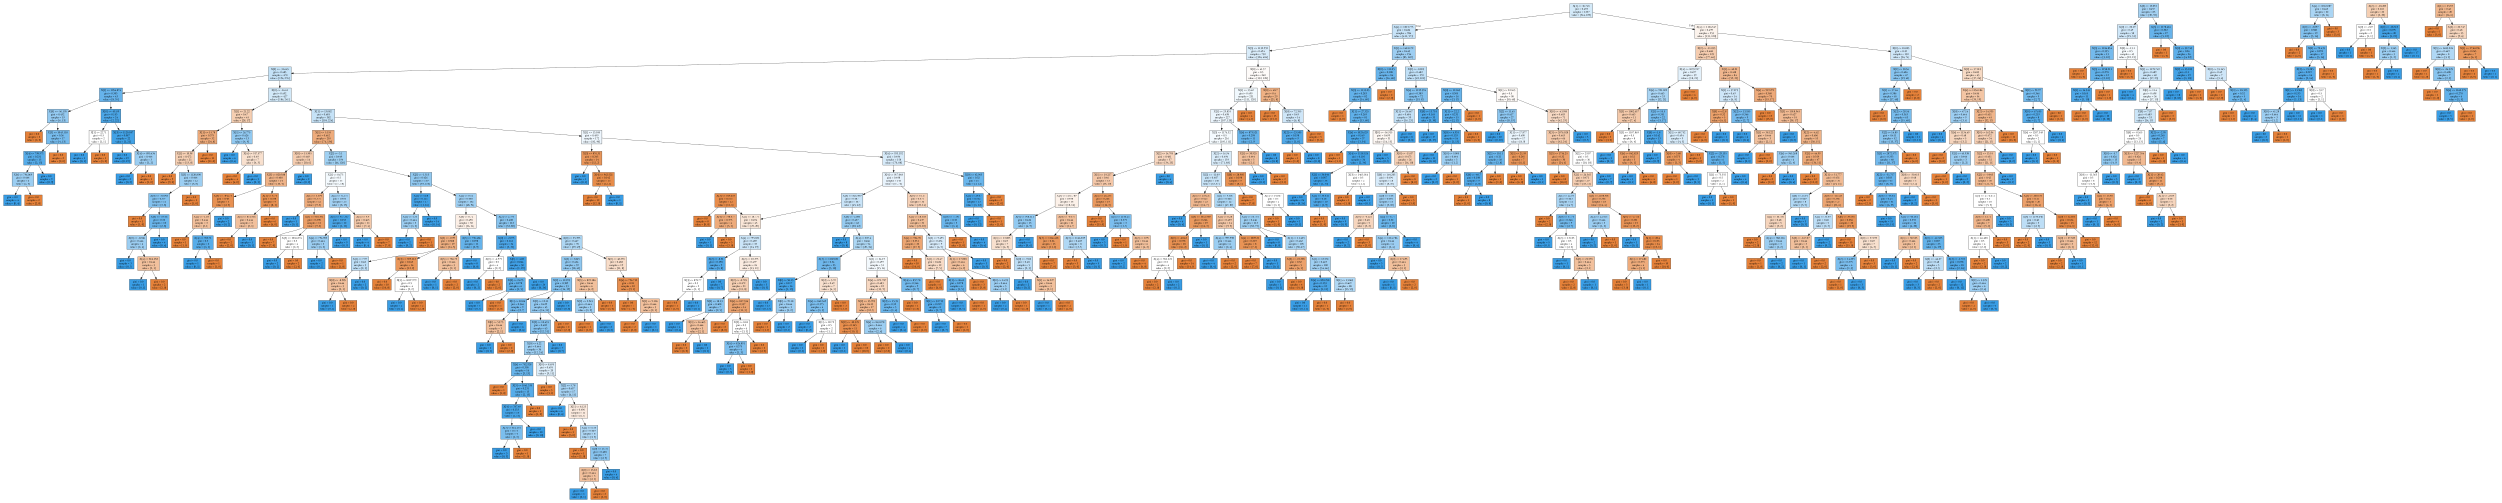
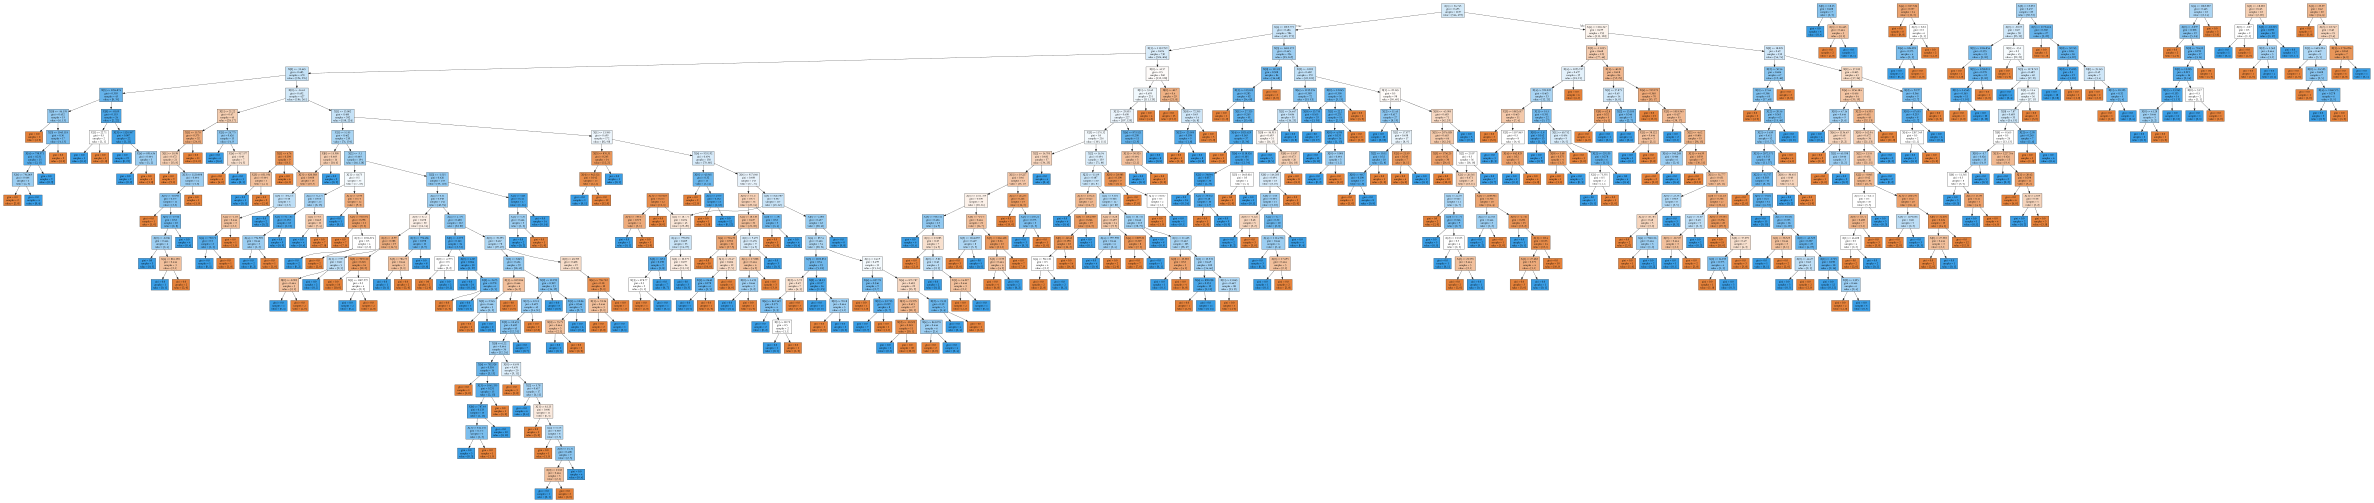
node "X[1] <= 5.155 gini = 0.462 samples = 210 value = [76, 134]": fillcolor #eeab7b -> #a9d5f4
edge "X[3] <= 820.588 gini = 0.408 samples = 14 value = [10, 4]" -> "X[1] <= 4.74 gini = 0.198 samples = 9 value = [8, 1]": reversed
node "X[4] <= 784.275 gini = 0.48 samples = 5 value = [2, 3]": fillcolor #e89152 -> #bddef6
edge "X[3] <= 1150.21 gini = 0.375 samples = 3 value = [1, 3]" -> "X[2] <= 0.95 gini = 0.444 samples = 6 value = [4, 2]": now "X[3] <= 1166.418 gini = 0.26 samples = 13 value = [11, 2]" -> "X[2] <= 0.95 gini = 0.444 samples = 6 value = [4, 2]"
node "X[2] <= -0.705 gini = 0.472 samples = 21 value = [13, 8]": removed
